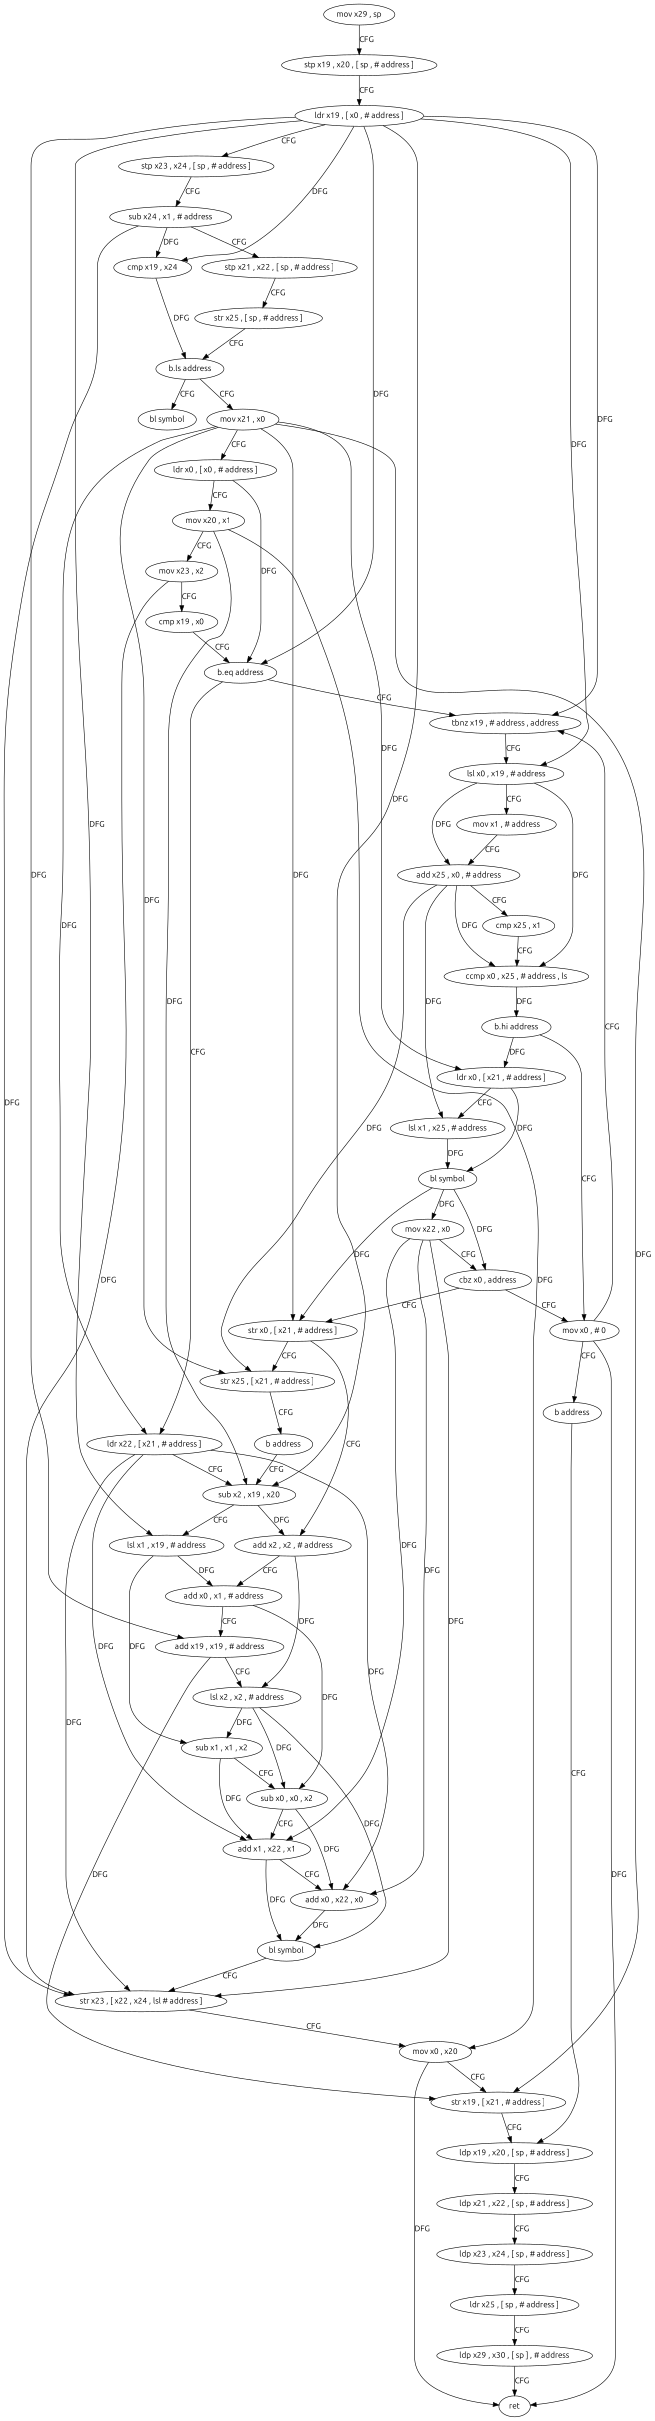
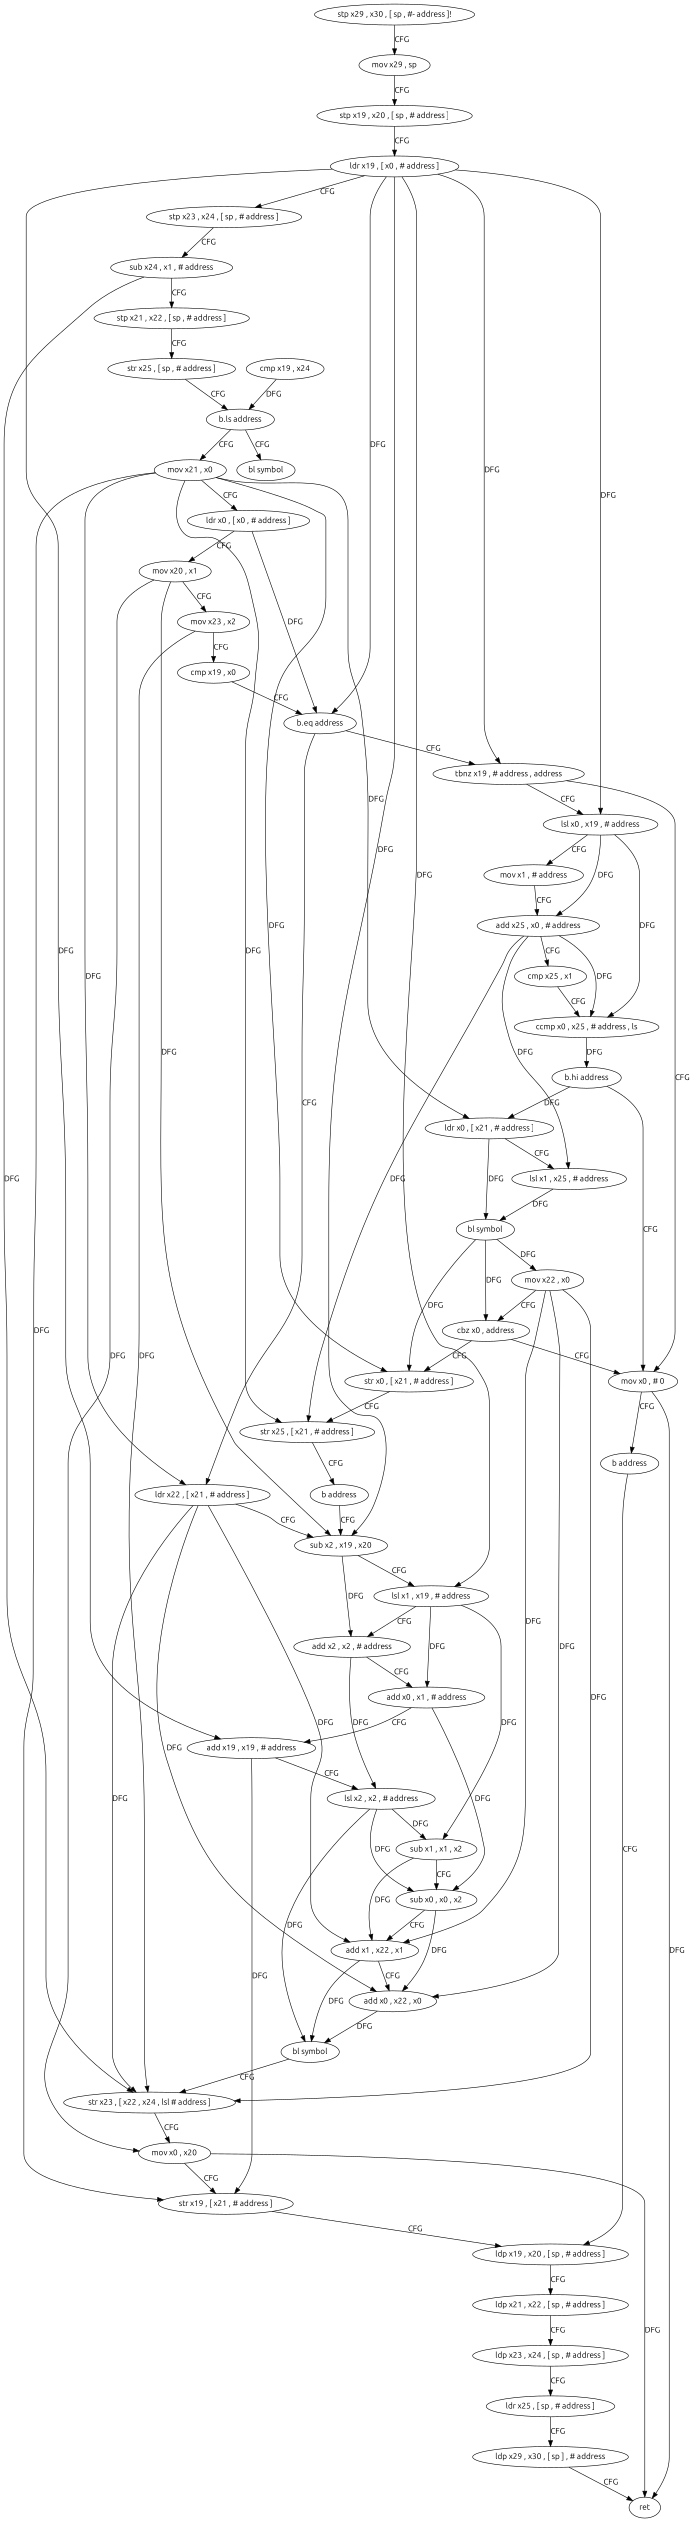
node "stp x29 , x30 , [ sp , #- address ]!": added
edge "ldr x19 , [ x0 , # address ]" -> "cmp x19 , x24": removed, label "DFG"
edge "sub x24 , x1 , # address" -> "cmp x19 , x24": removed, label "DFG"
edge "mov x0 , # 0" -> "tbnz x19 , # address , address": reversed
edge "str x0 , [ x21 , # address ]" -> "add x2 , x2 , # address": now "lsl x1 , x19 , # address" -> "add x2 , x2 , # address"
